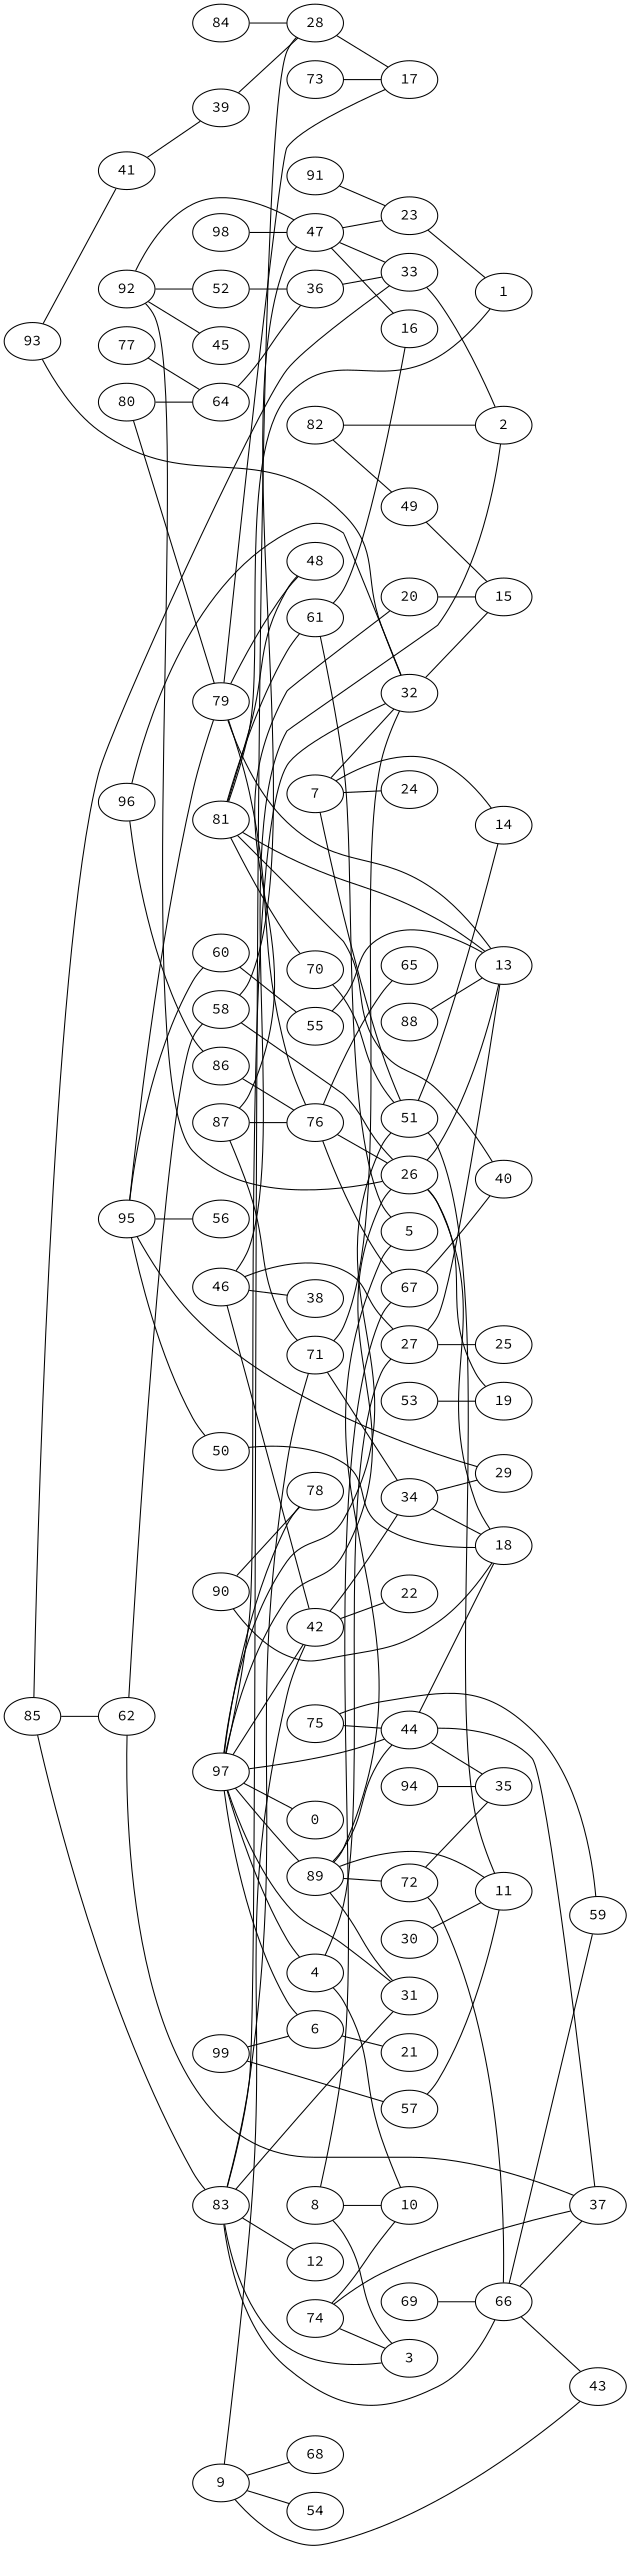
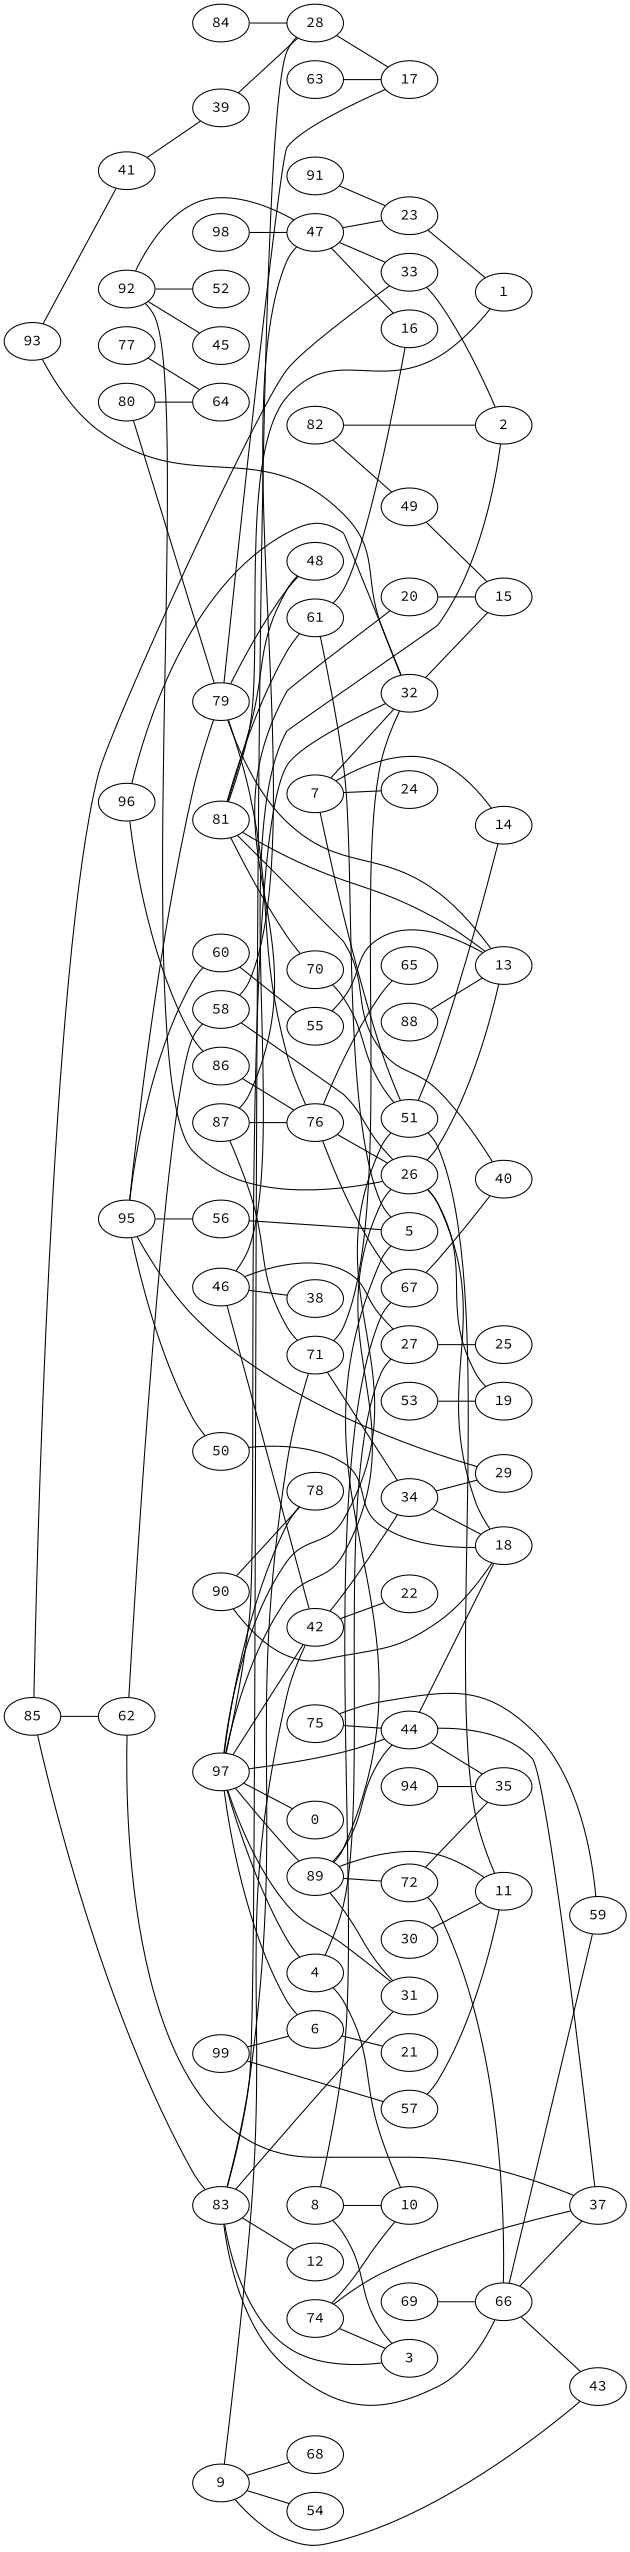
node "73": label "73" -> "63"
node "36": removed
edge "13" -- "27": removed
edge "56" -- "5": added
